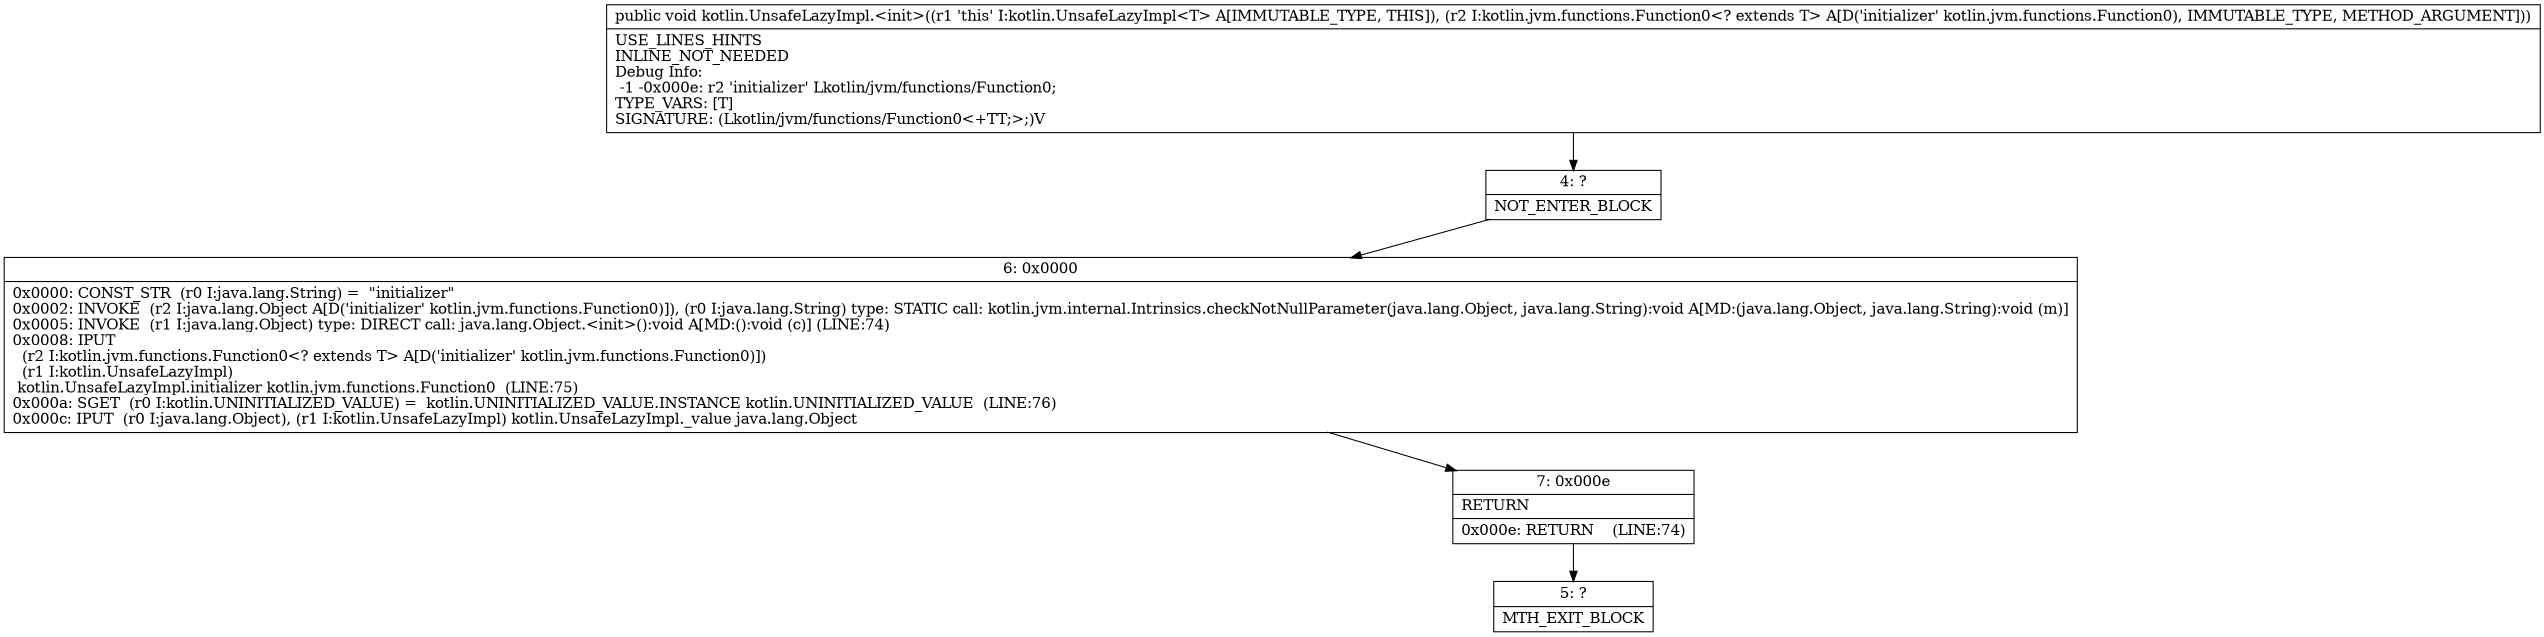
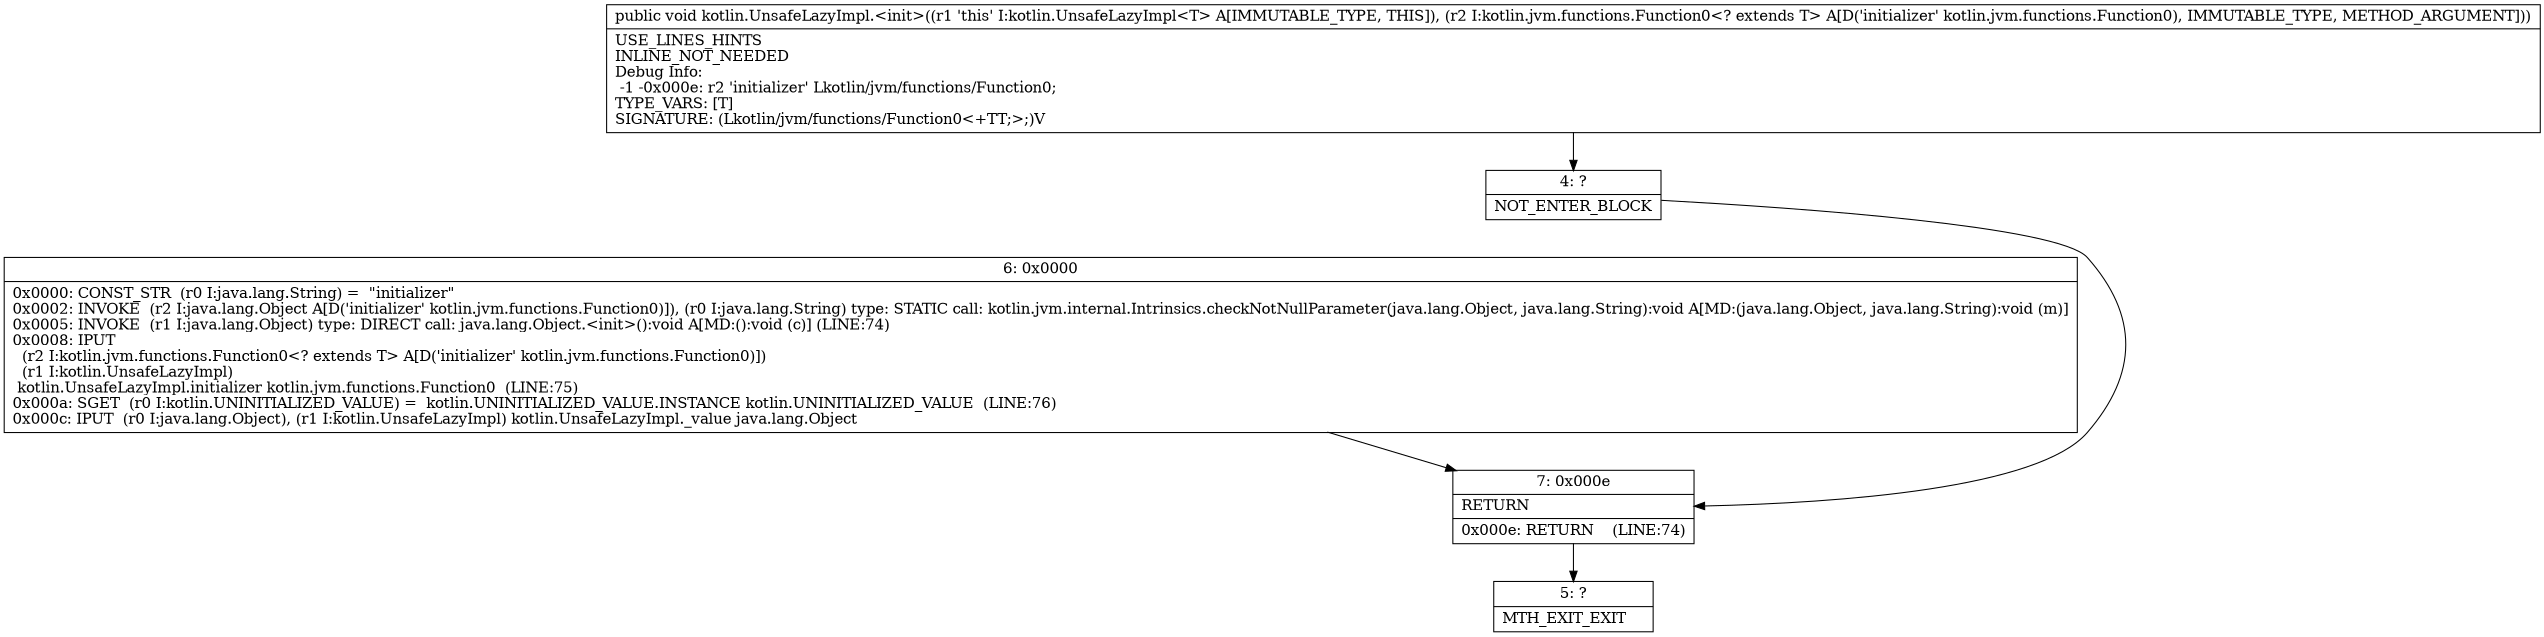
edge "4: ?" -> "6: 0x0000": now "4: ?" -> "7: 0x000e"
node "5: ?": text "MTH_EXIT_BLOCK" -> "MTH_EXIT_EXIT"
